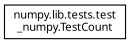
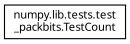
node "numpy.lib.tests.test _numpy.TestCount": label "numpy.lib.tests.test _numpy.TestCount" -> "numpy.lib.tests.test _packbits.TestCount"
